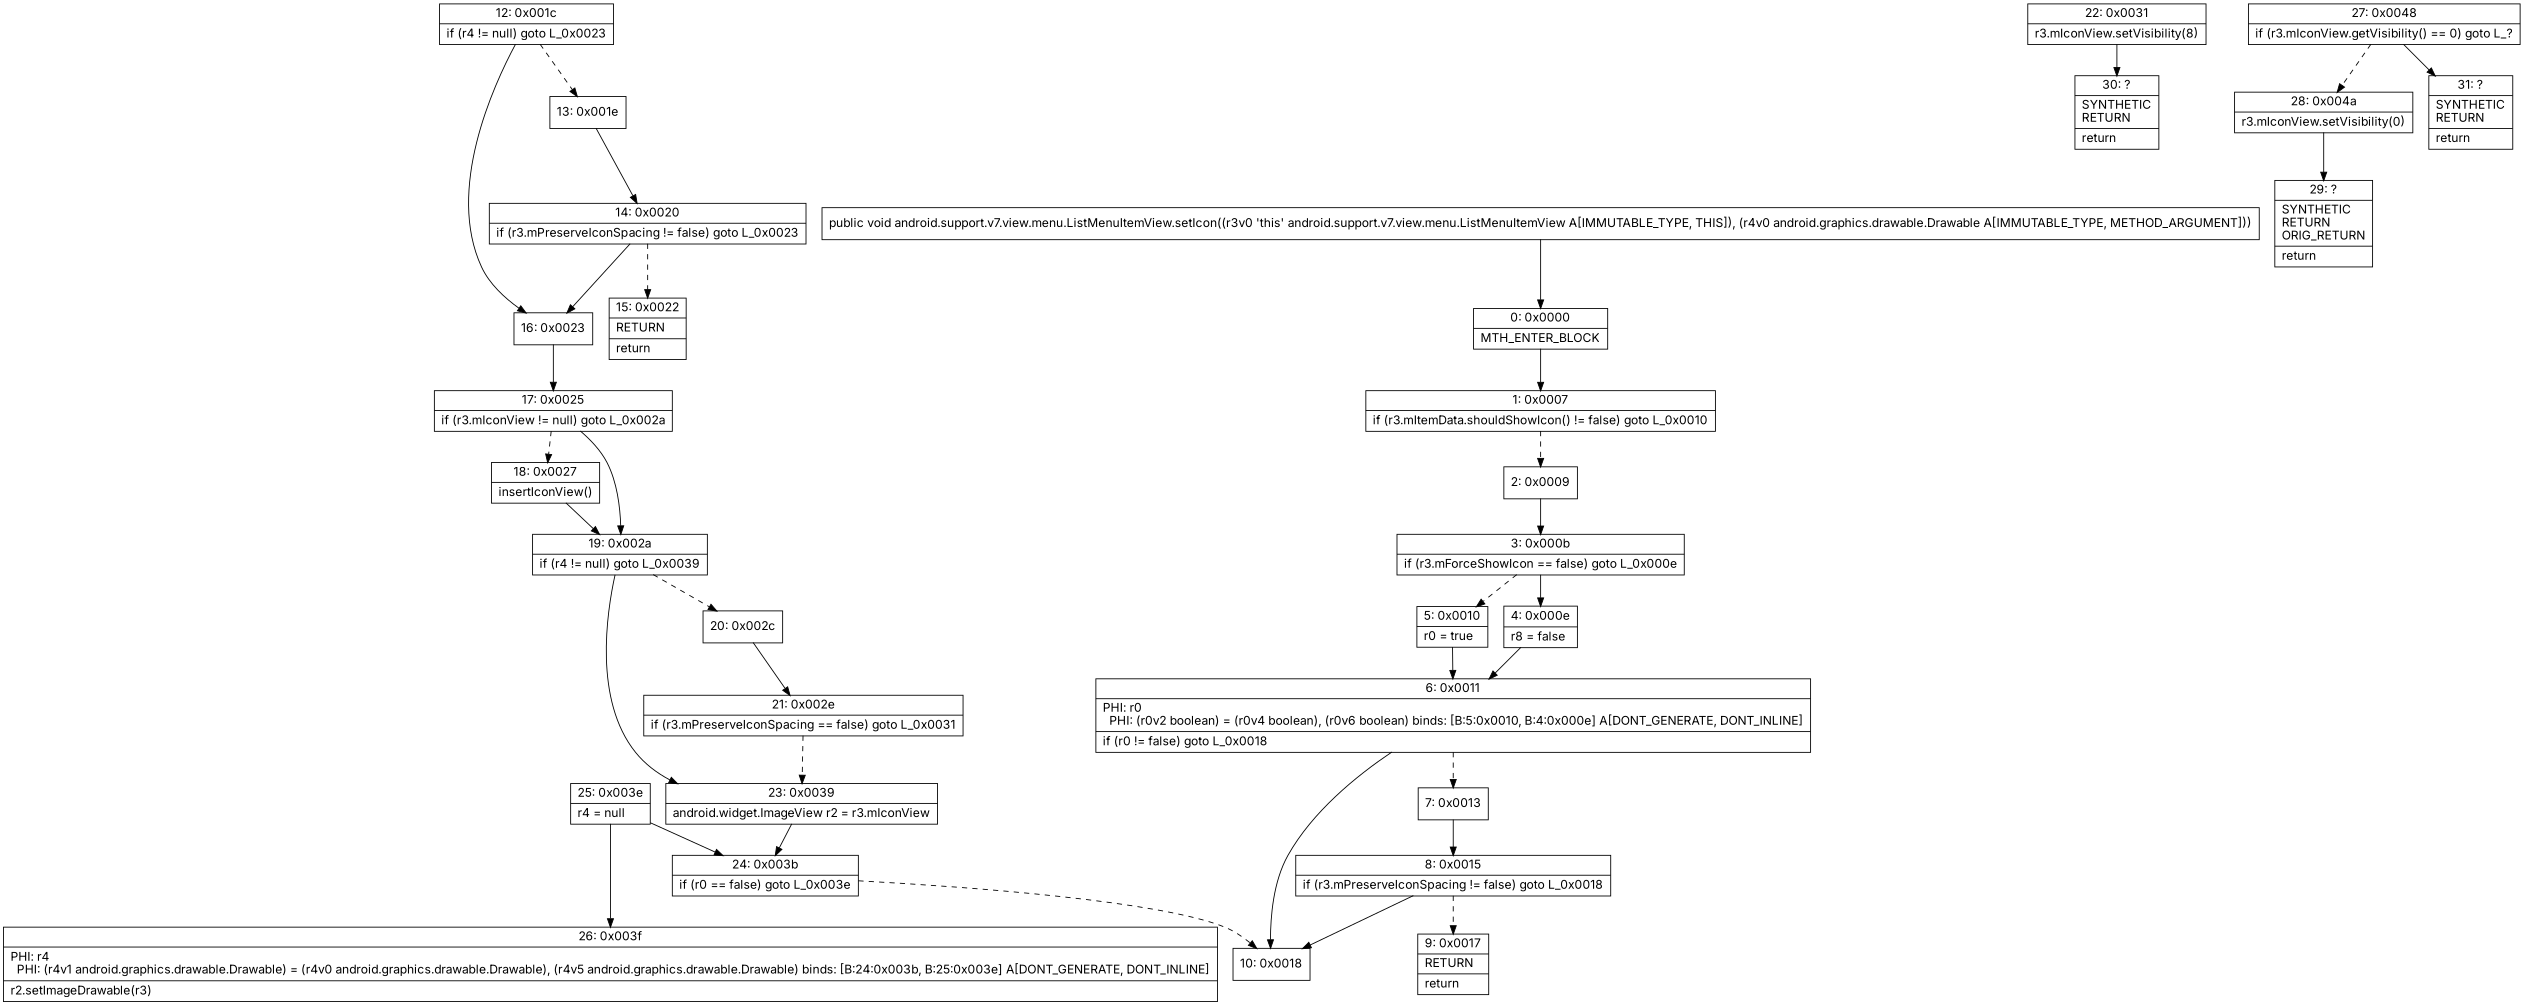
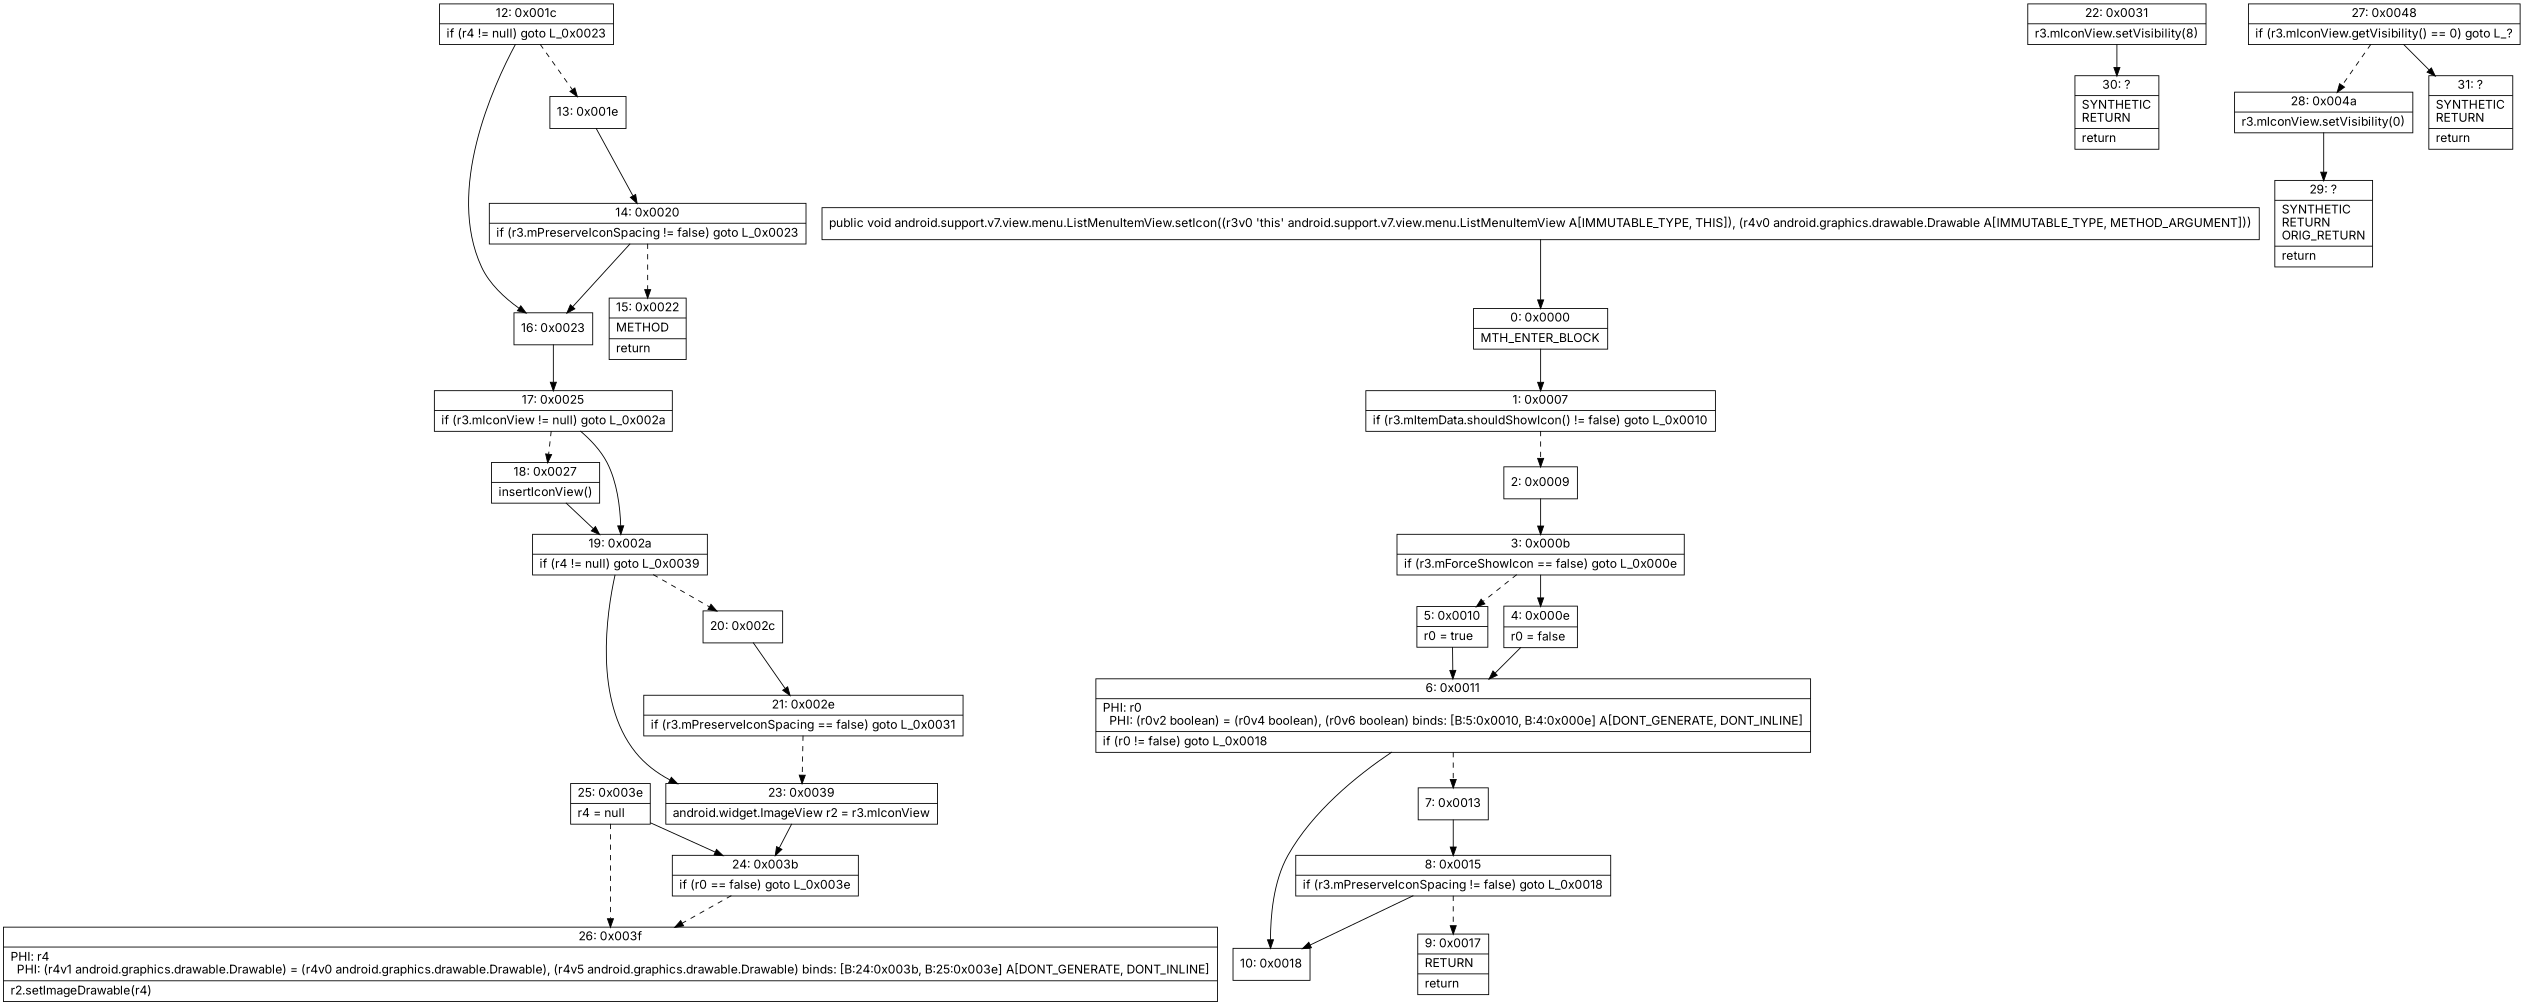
node "15: 0x0022": text "RETURN" -> "METHOD"
node "4: 0x000e": text "r8 = false" -> "r0 = false"
edge "25: 0x003e" -> "26: 0x003f": style solid -> dashed
edge "24: 0x003b" -> "10: 0x0018": now "24: 0x003b" -> "26: 0x003f"
node "26: 0x003f": text "r2.setImageDrawable(r3)" -> "r2.setImageDrawable(r4)"
